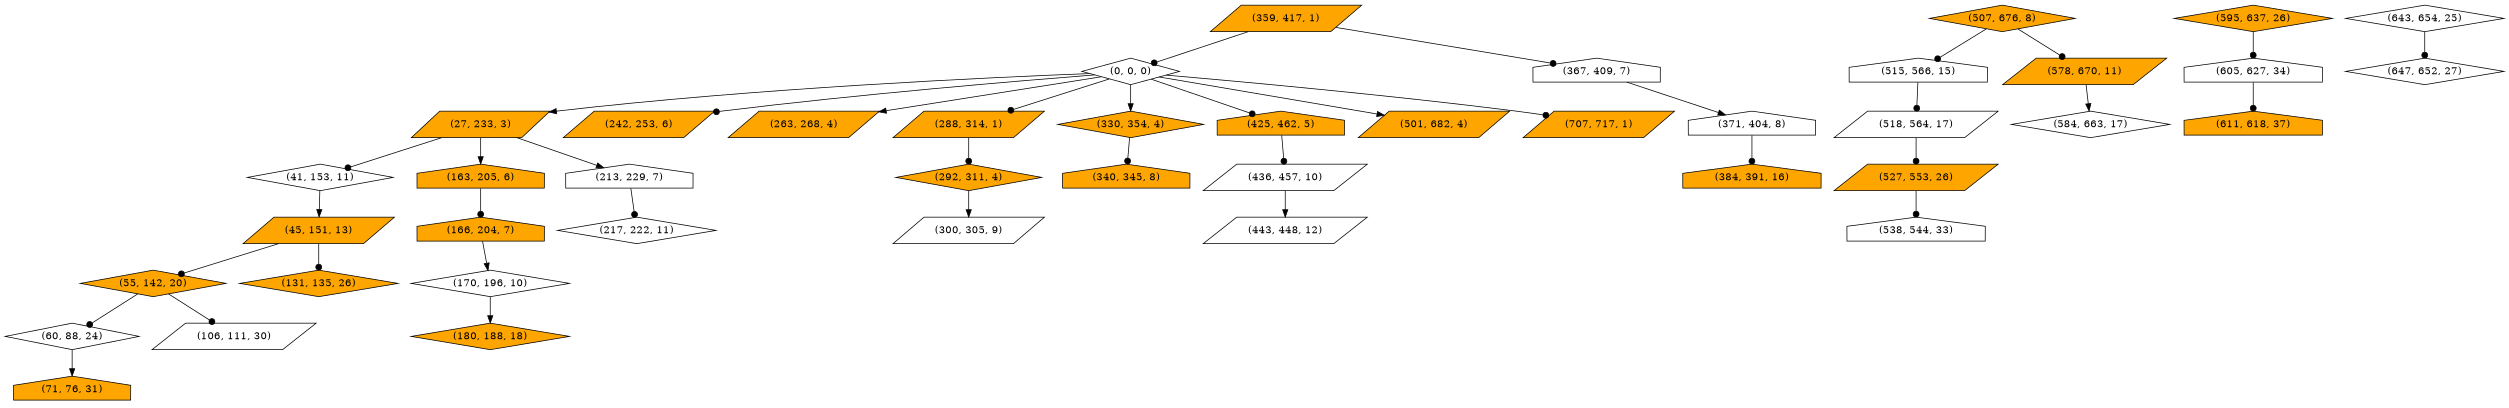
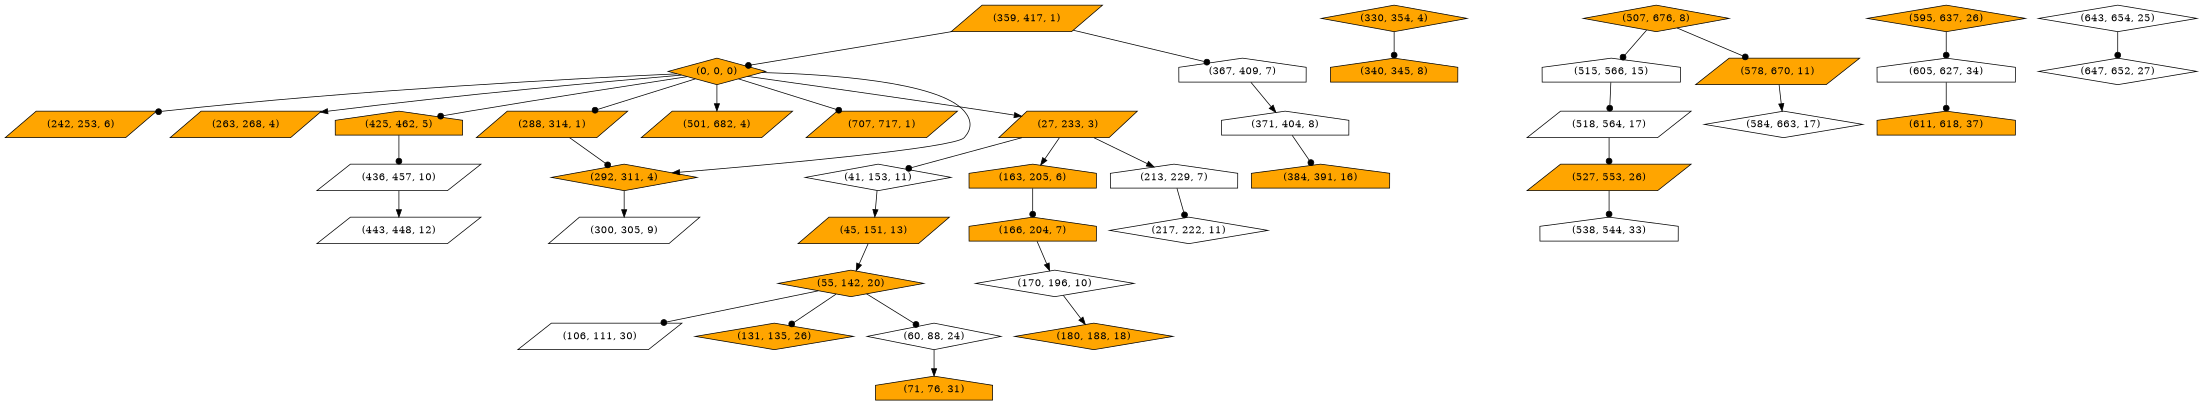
node "(0, 0, 0)": fillcolor white -> orange
edge "(0, 0, 0)" -> "(330, 354, 4)": now "(0, 0, 0)" -> "(292, 311, 4)"
edge "(45, 151, 13)" -> "(131, 135, 26)": now "(55, 142, 20)" -> "(131, 135, 26)"
edge "(45, 151, 13)" -> "(55, 142, 20)": arrowhead dot -> normal
